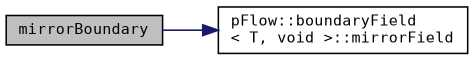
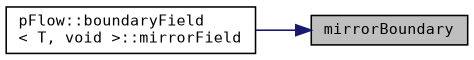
edge "mirrorBoundary" -> "pFlow::boundaryField < T, void >::mirrorField": reversed
